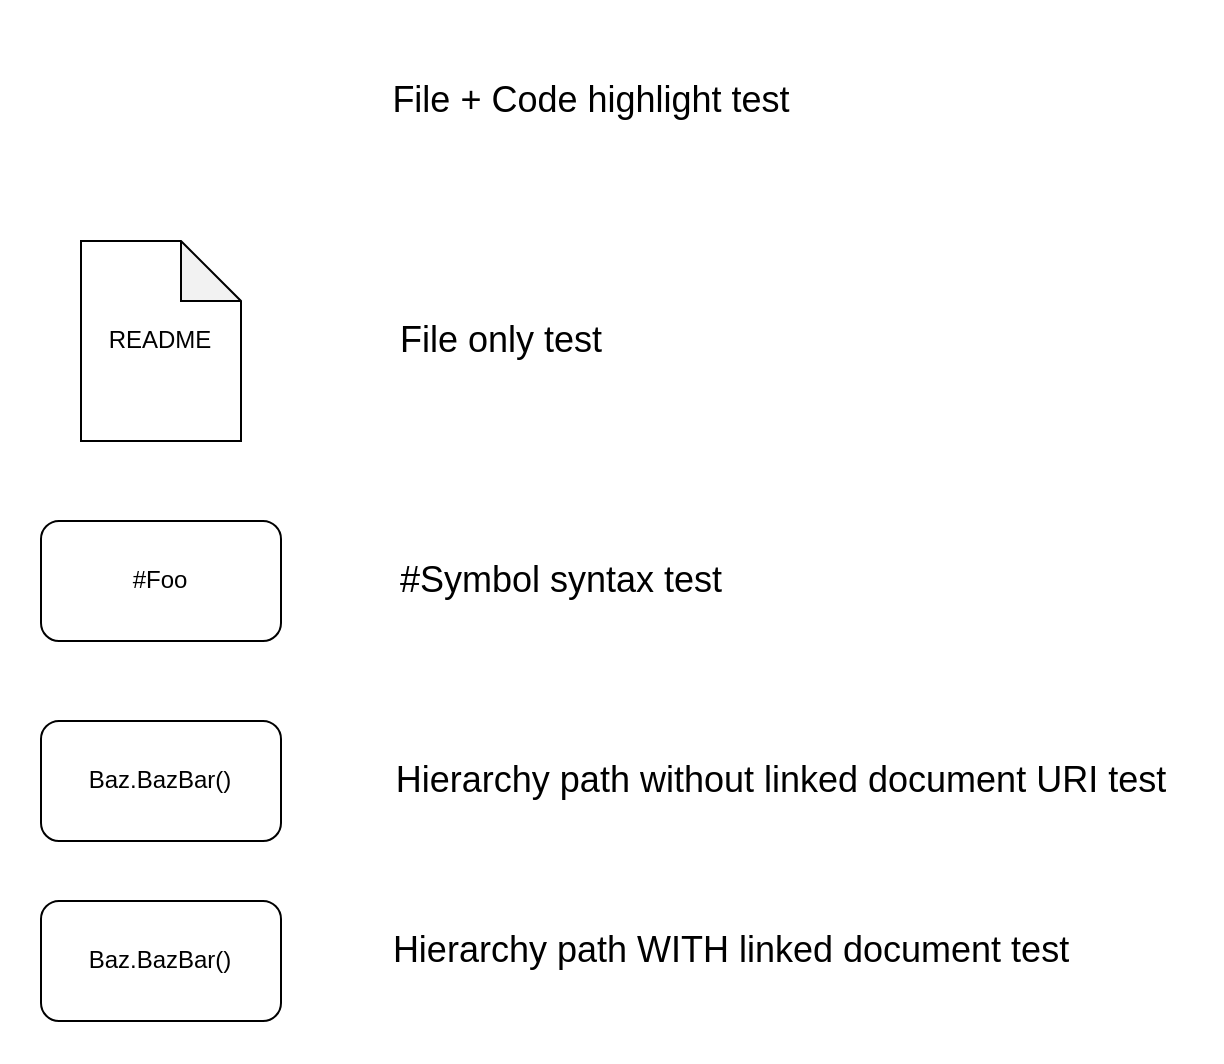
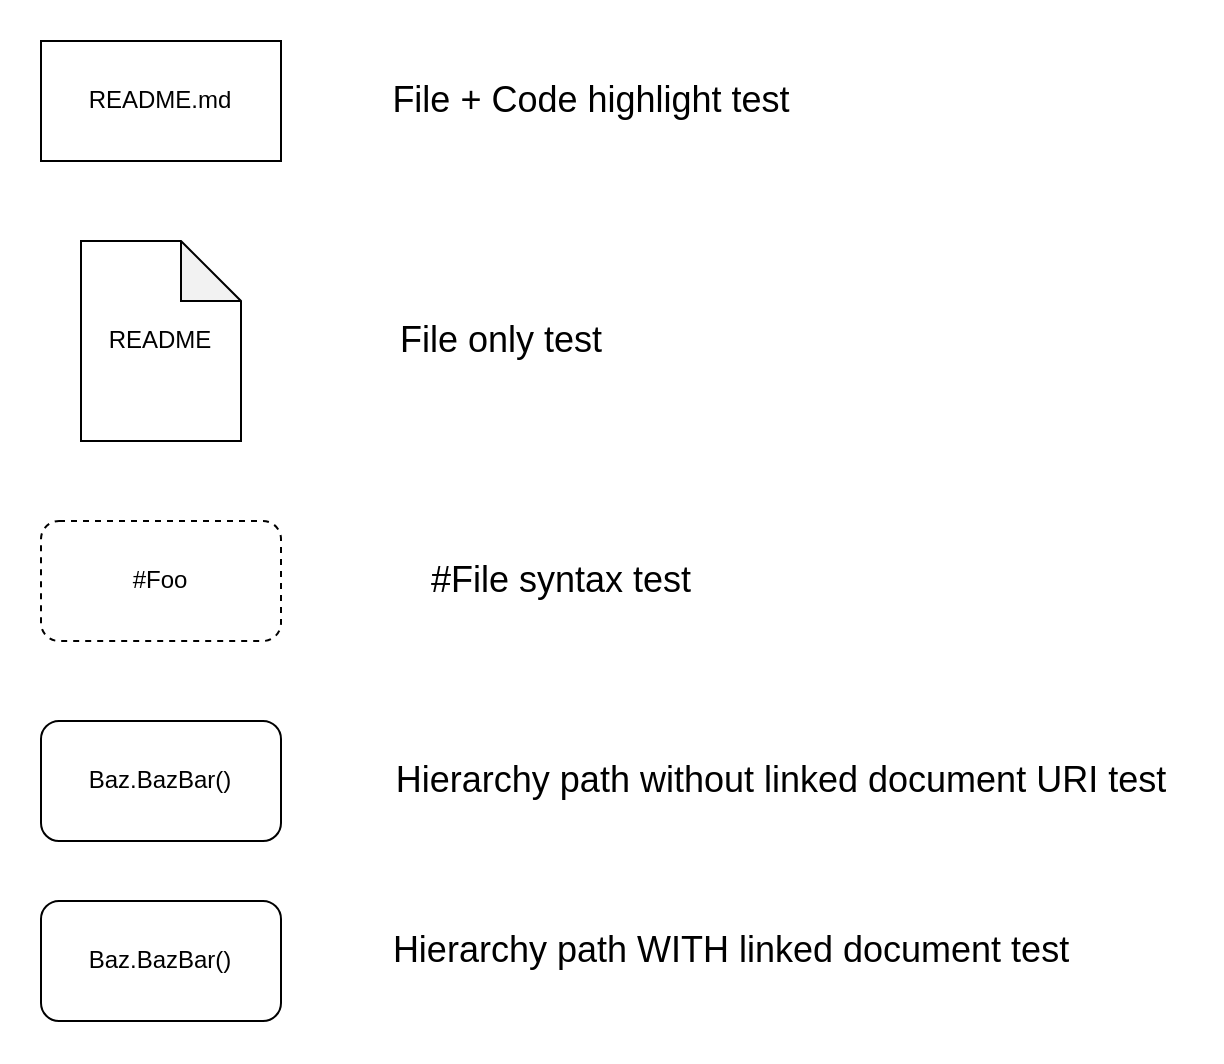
node "README.md": added
node "#Foo": style solid -> dashed
node "#Symbol syntax test": label "#Symbol syntax test" -> "#File syntax test"
